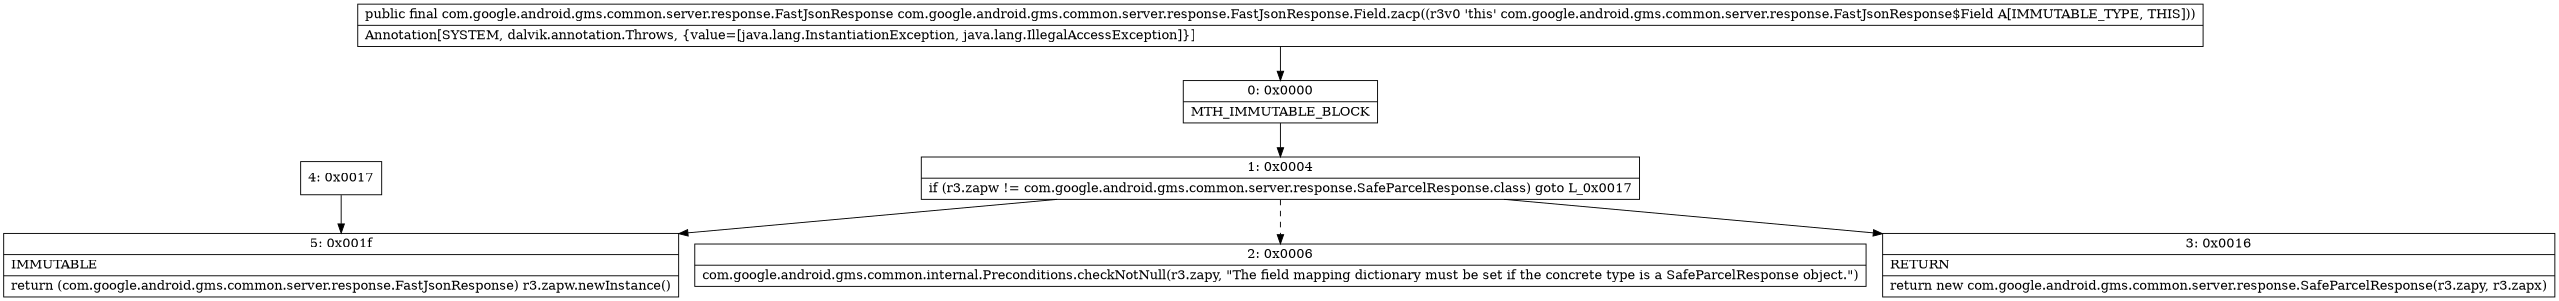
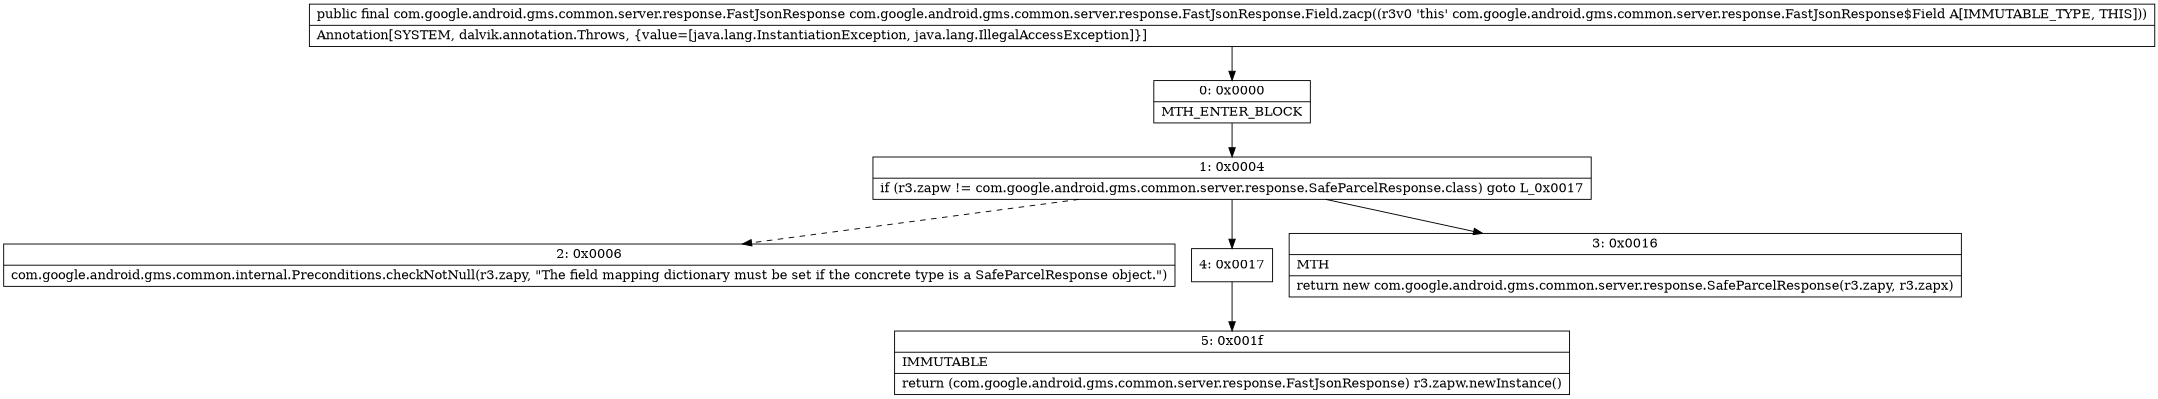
node "0: 0x0000": text "MTH_IMMUTABLE_BLOCK" -> "MTH_ENTER_BLOCK"
edge "1: 0x0004" -> "5: 0x001f": now "1: 0x0004" -> "4: 0x0017"
node "3: 0x0016": text "RETURN" -> "MTH"
